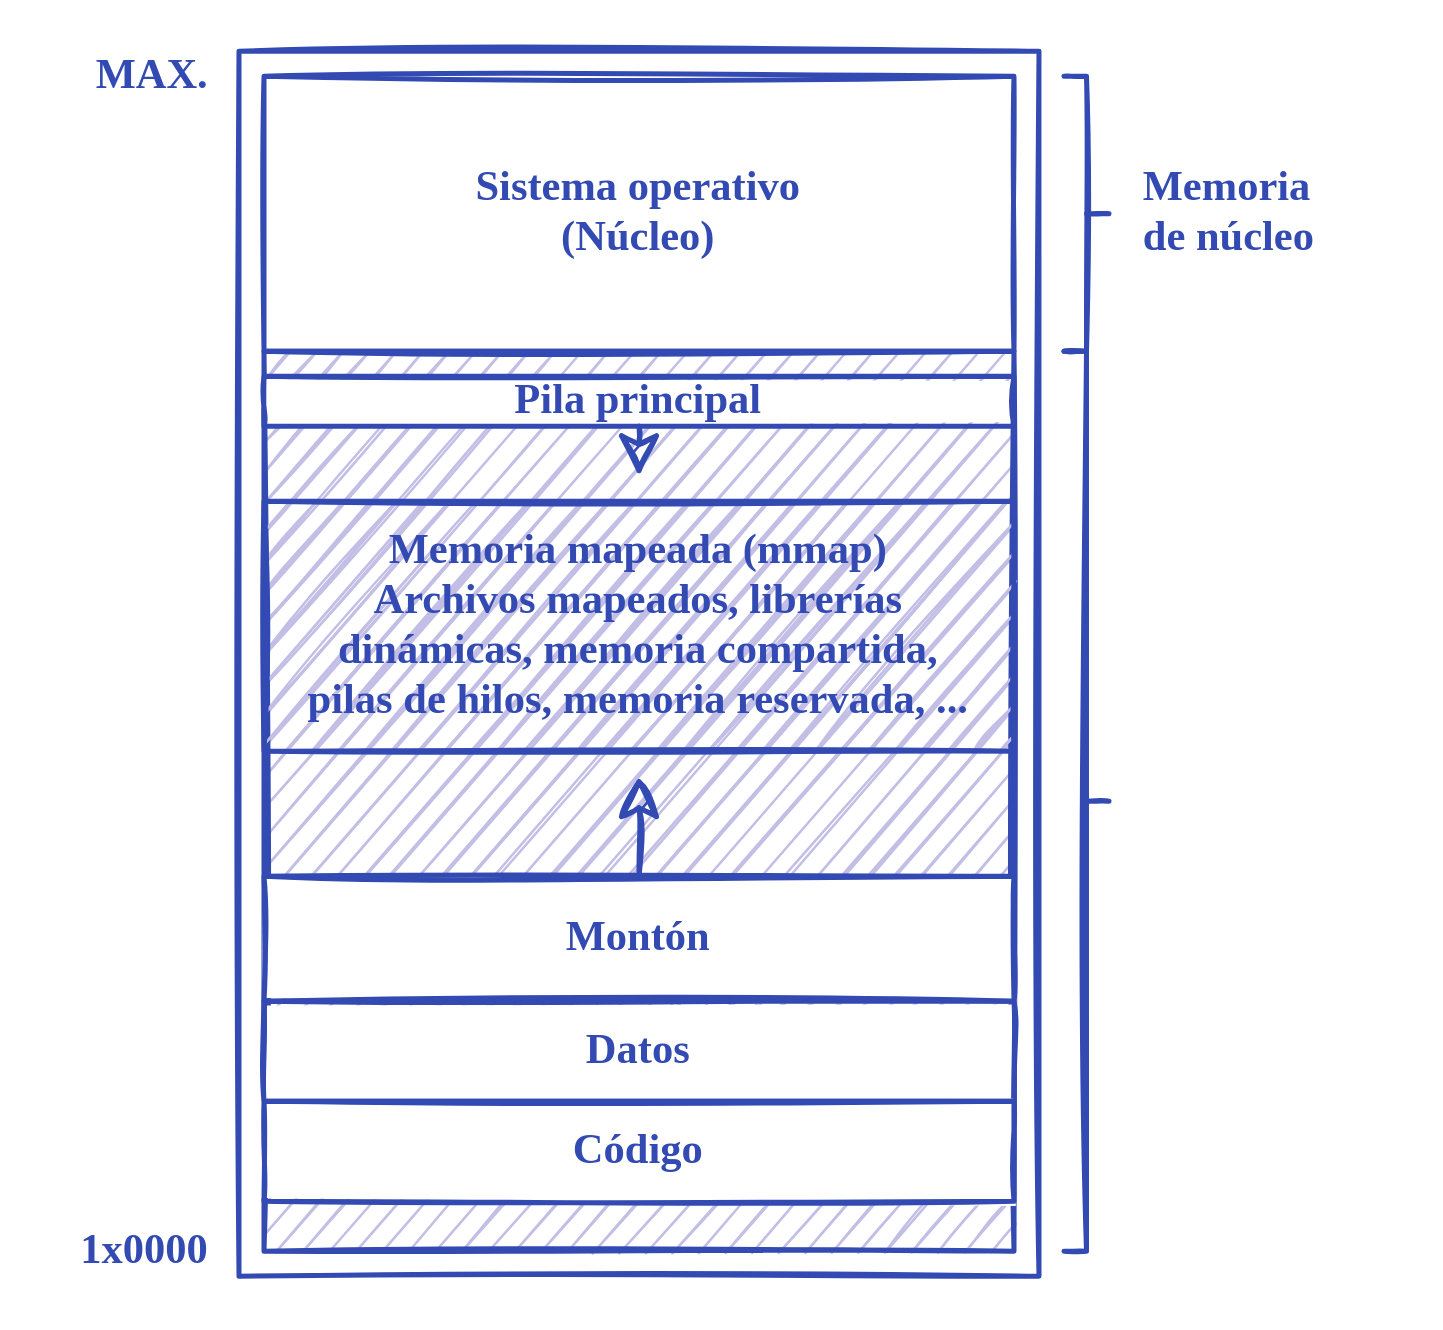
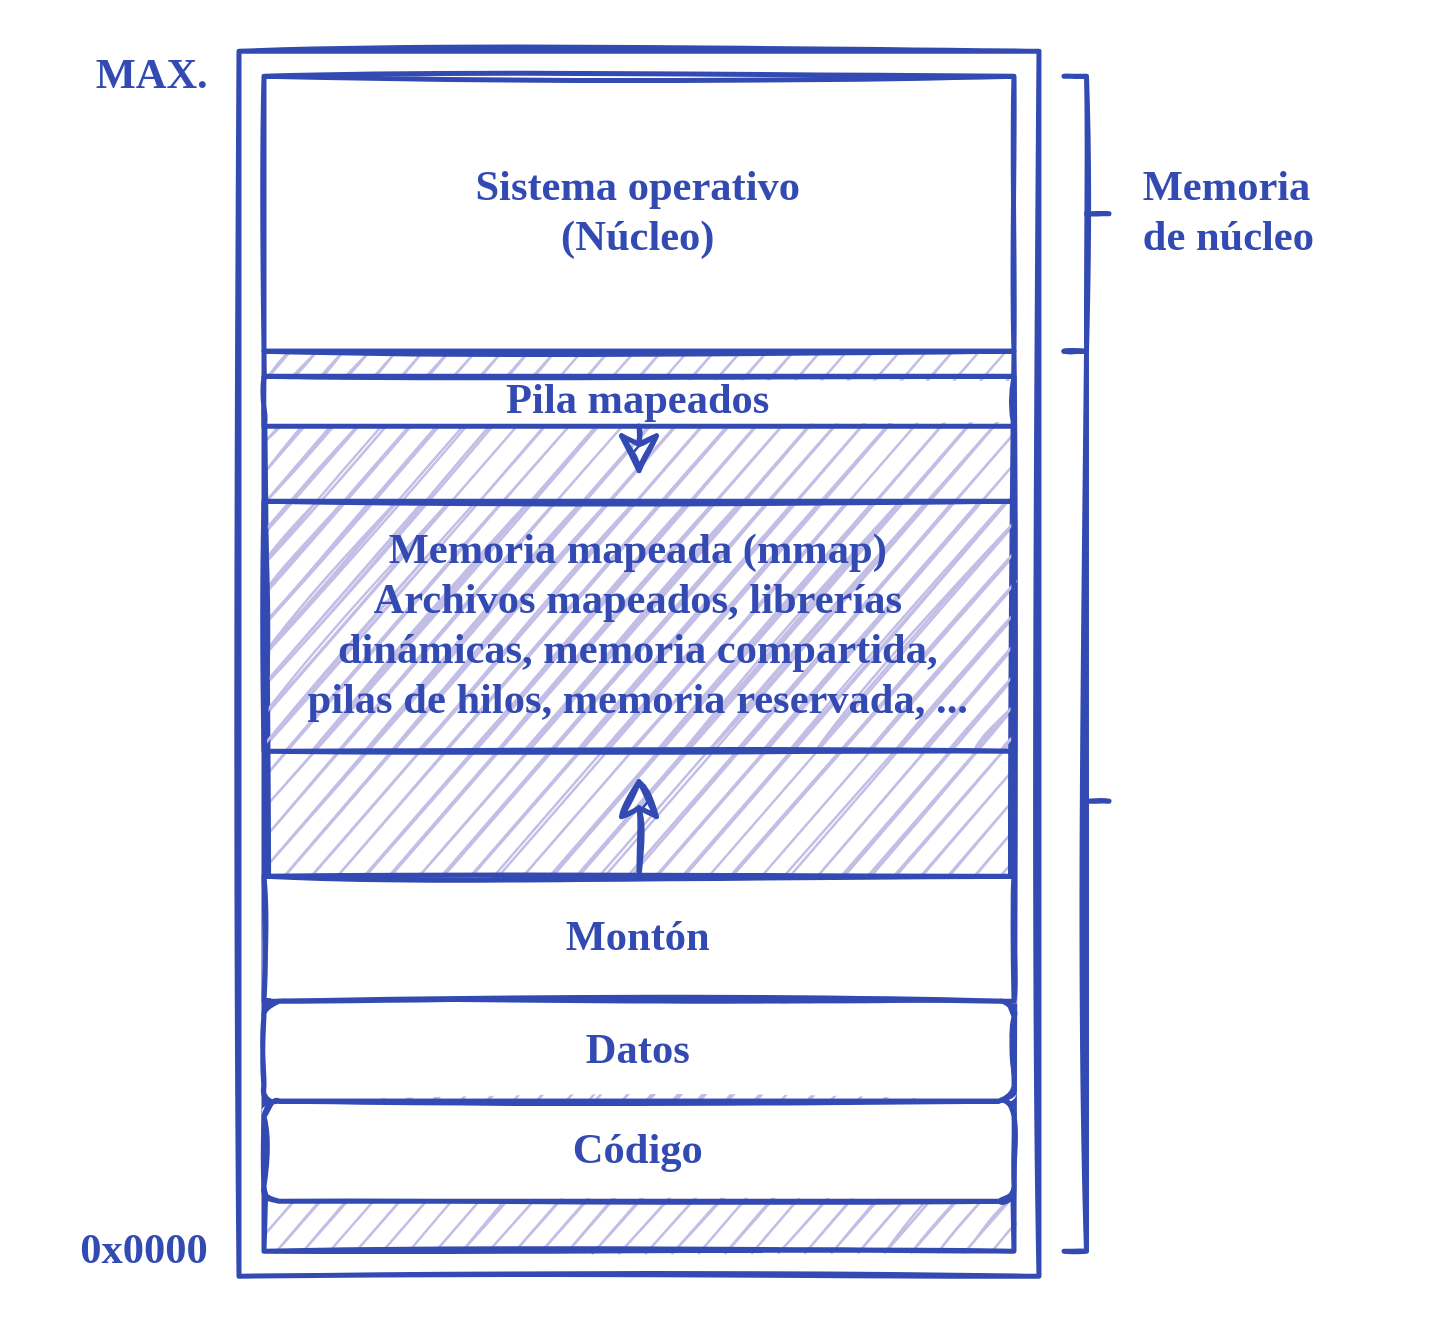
node "Pila principal": label "Pila principal" -> "Pila mapeados"
node "Datos": shape rectangle -> rounded rectangle
node "Código": shape rectangle -> rounded rectangle
node "1x0000": label "1x0000" -> "0x0000"
